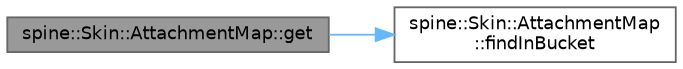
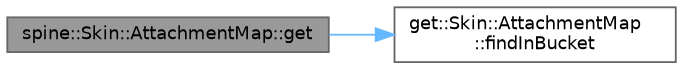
node "spine::Skin::AttachmentMap ::findInBucket": label "spine::Skin::AttachmentMap ::findInBucket" -> "get::Skin::AttachmentMap ::findInBucket"
